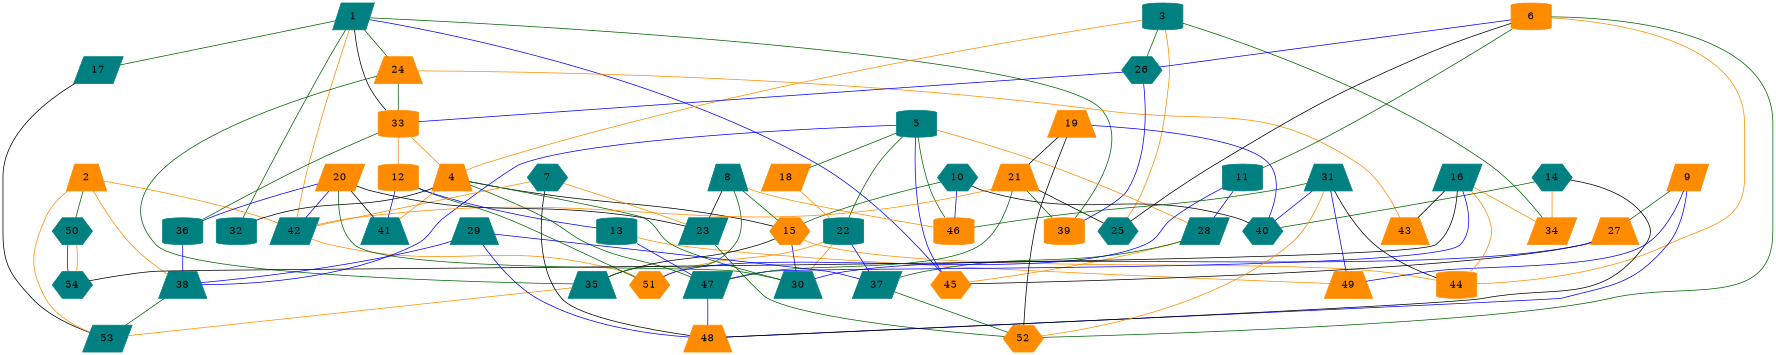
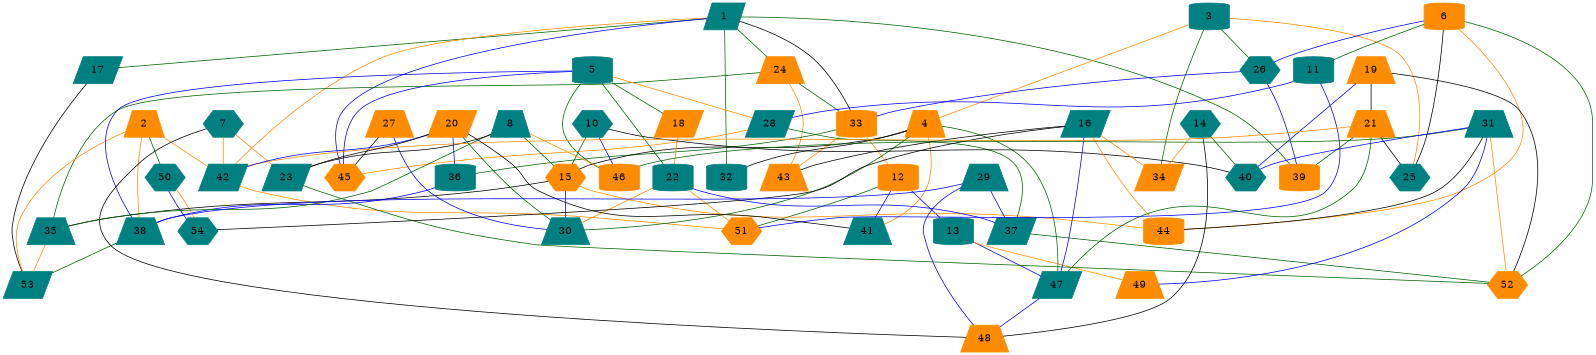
edge "33" -- "4": now "33" -- "43"
node "9": removed
